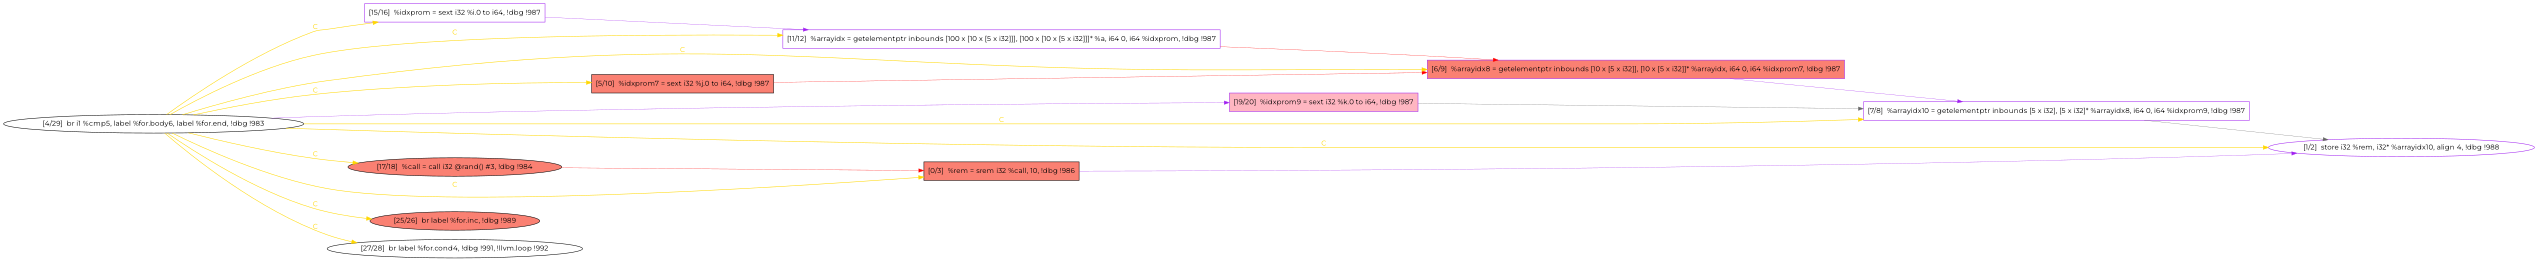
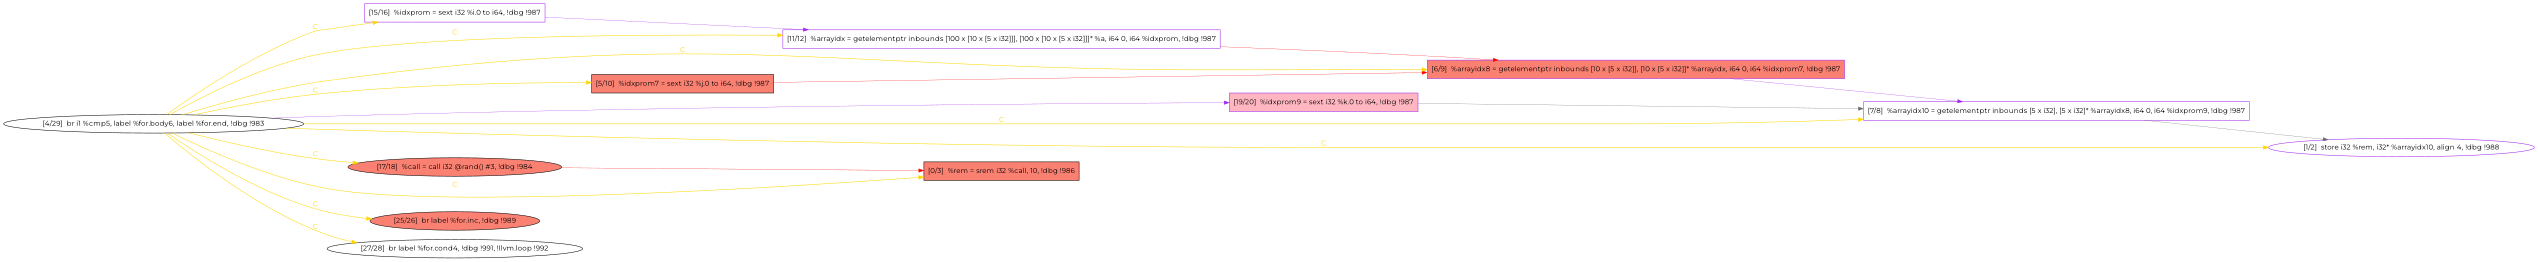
edge "[0/3]  %rem = srem i32 %call, 10, !dbg !986" -> "[1/2]  store i32 %rem, i32* %arrayidx10, align 4, !dbg !988": removed
